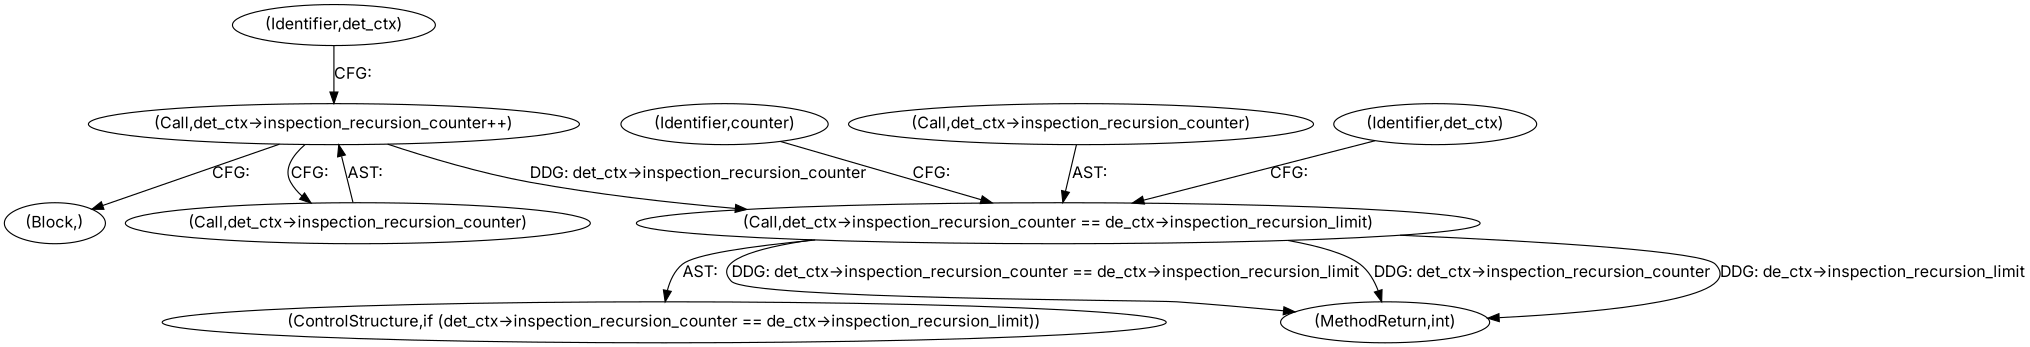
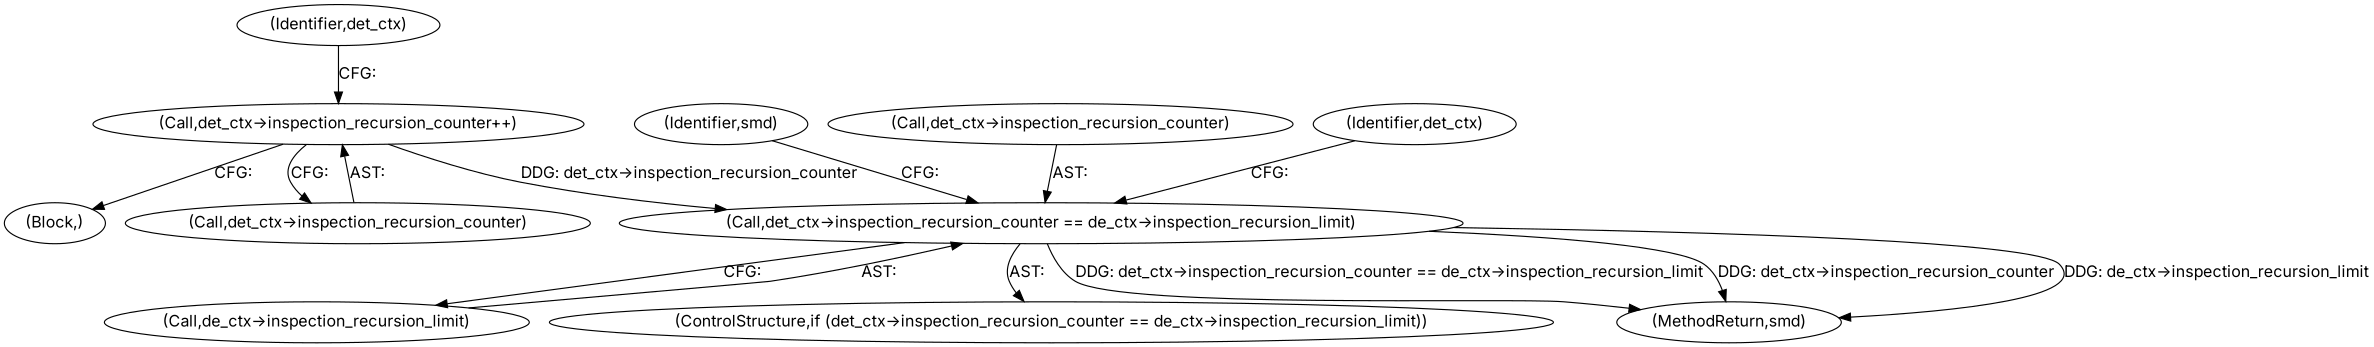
node "(Identifier,counter)": label "(Identifier,counter)" -> "(Identifier,smd)"
node "(Call,de_ctx->inspection_recursion_limit)": added
node "(MethodReturn,int)": label "(MethodReturn,int)" -> "(MethodReturn,smd)"
